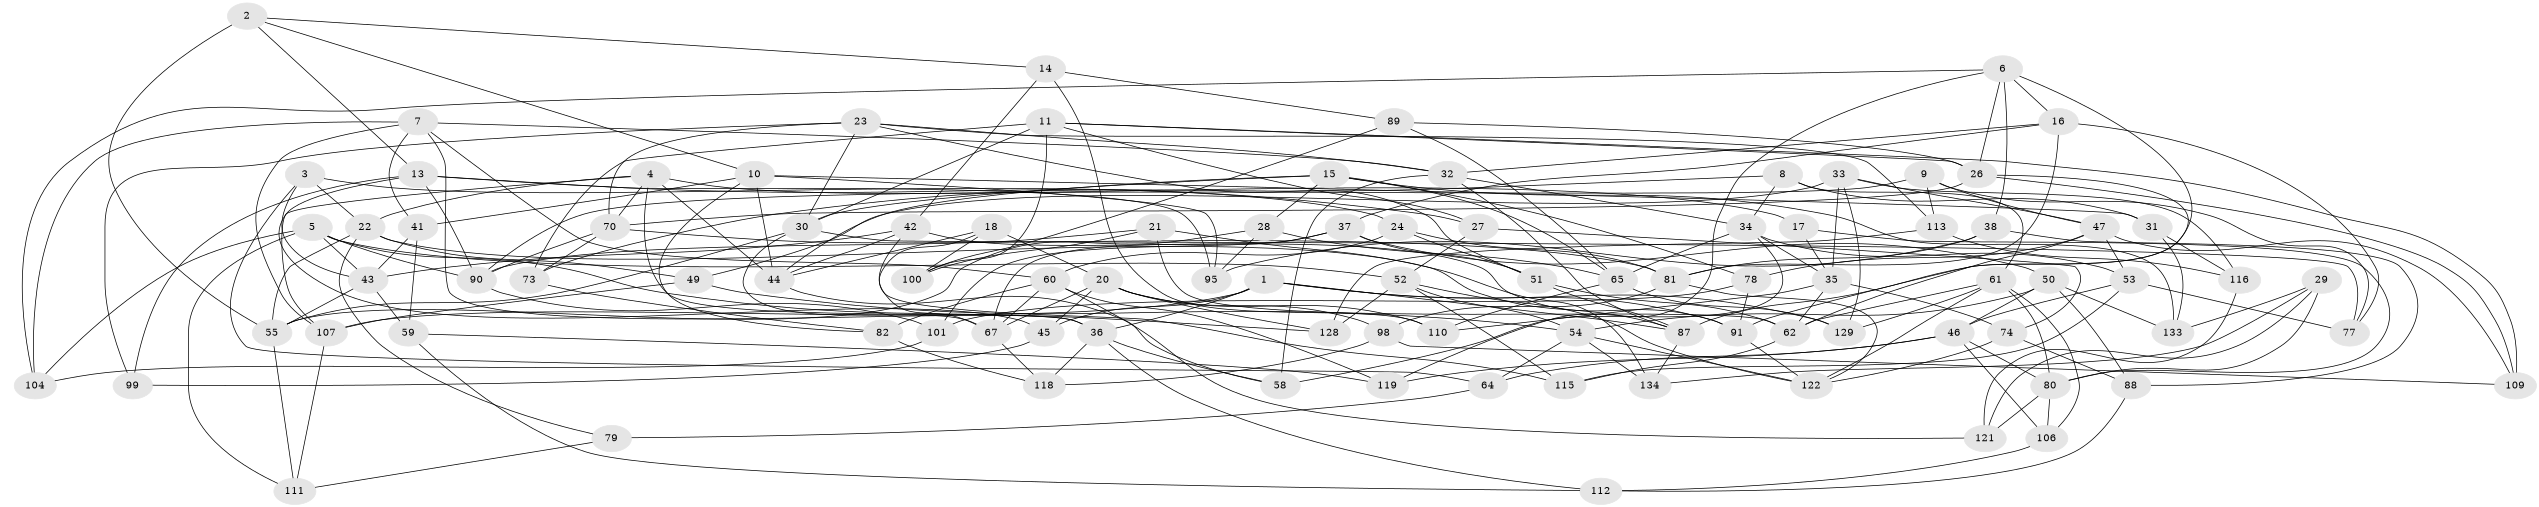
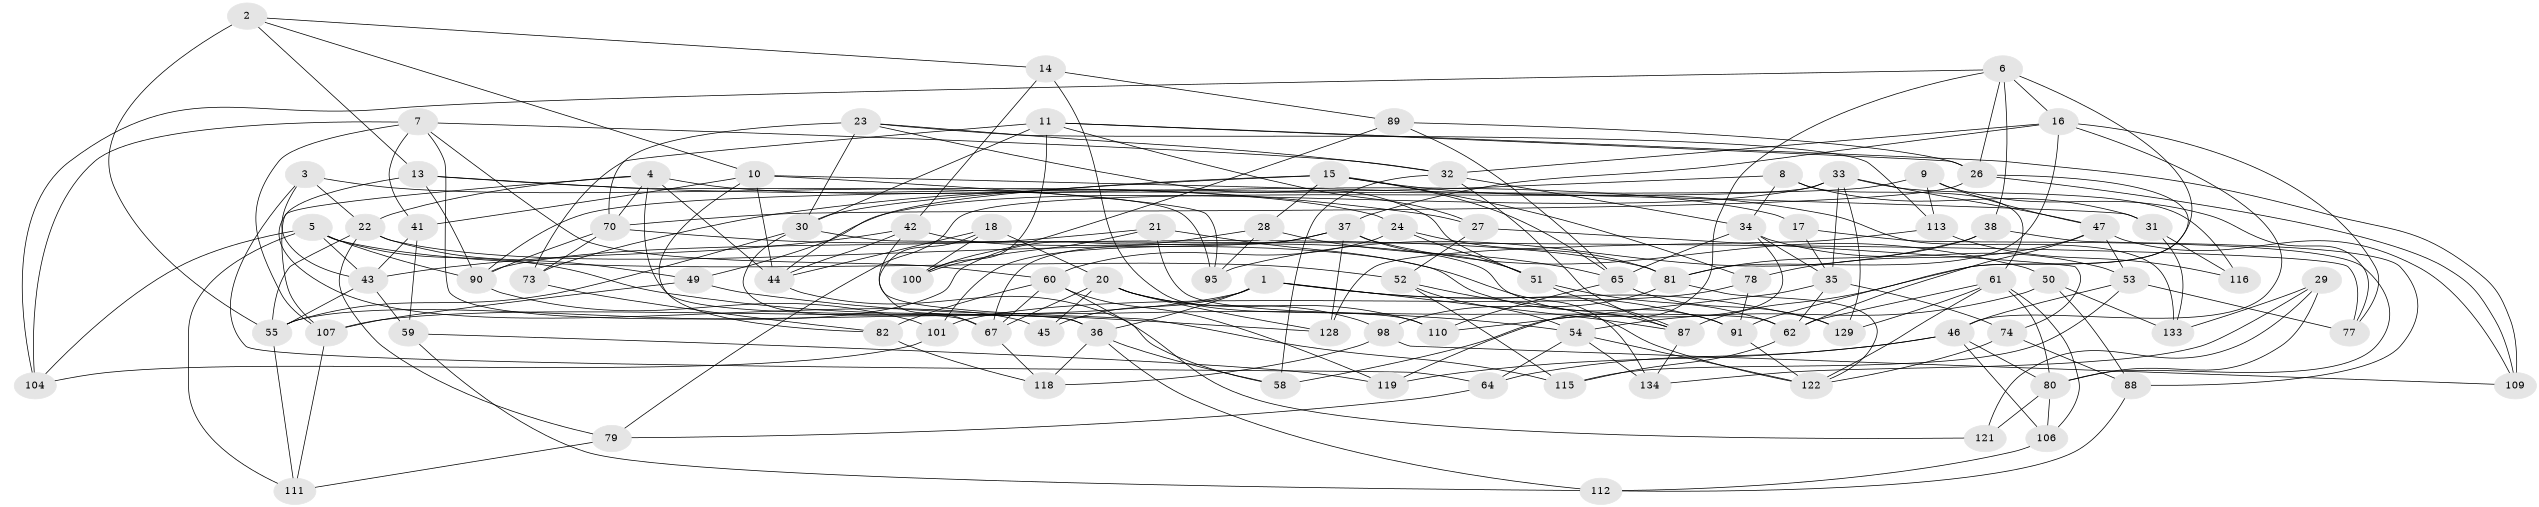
edge "33" -- "79": added
edge "52" -- "128": now "37" -- "128"
edge "50" -- "46": now "16" -- "46"
edge "116" -- "121": removed
node "99": removed
